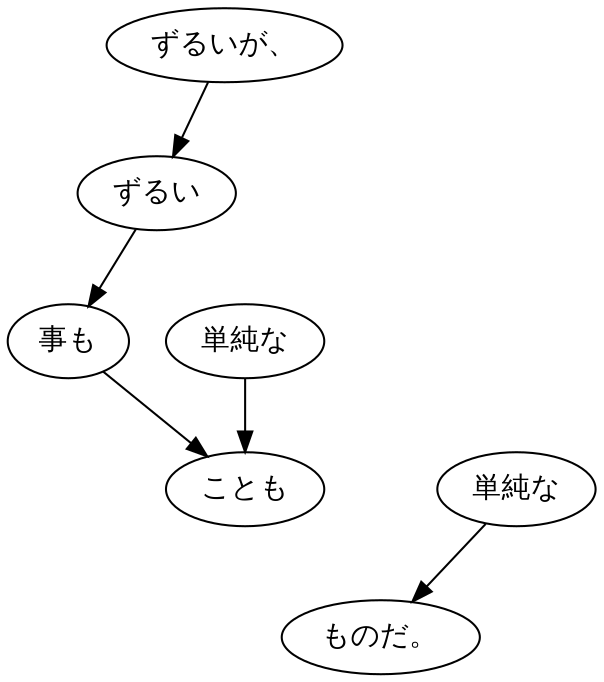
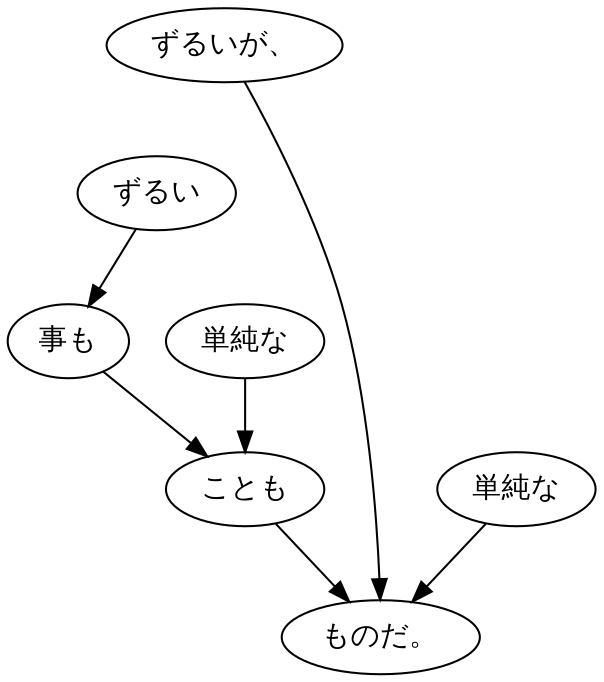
edge "ずるいが、" -> "ずるい": now "ずるいが、" -> "ものだ。"
edge "ことも" -> "ものだ。": added
